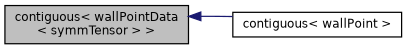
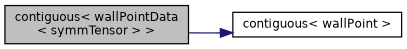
edge "contiguous< wallPoint >" -> "contiguous< wallPointData < symmTensor > >": reversed
